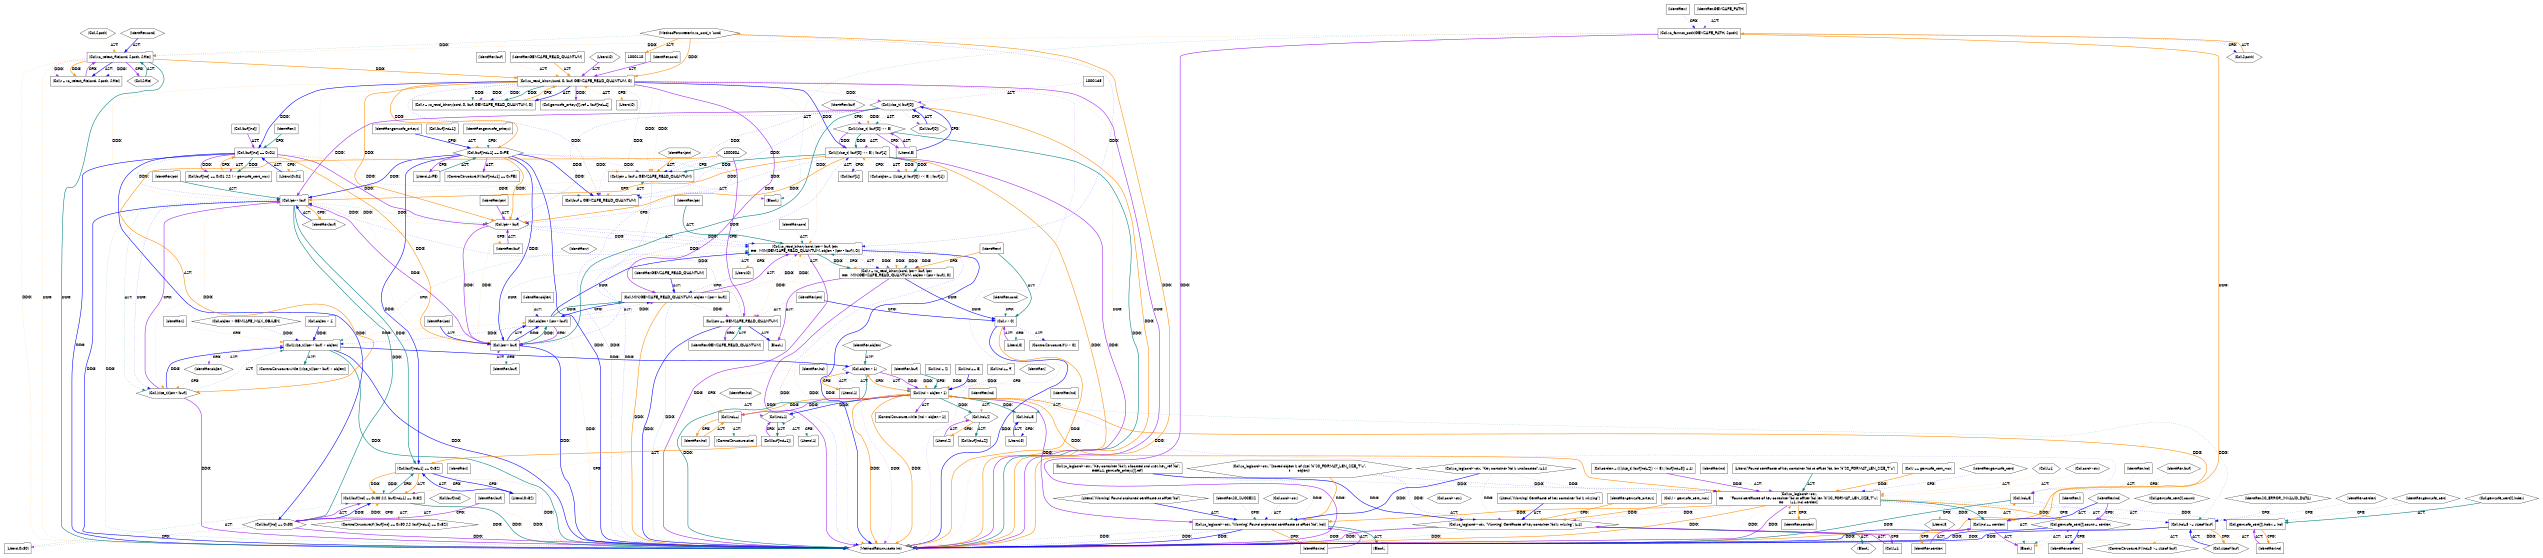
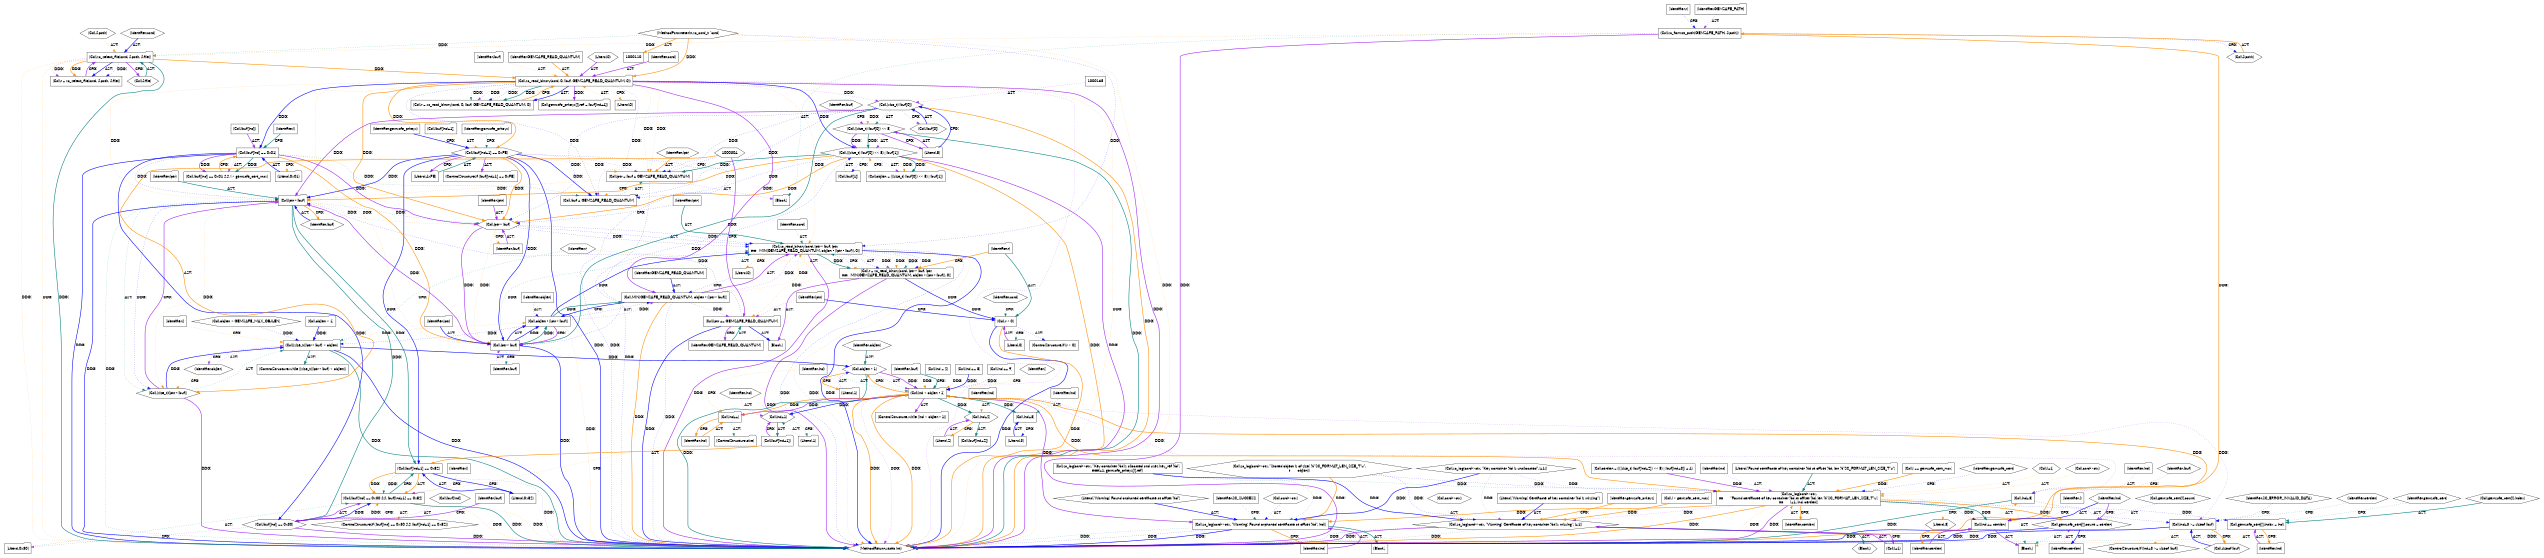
node "(Call,(((size_t) ibuf[0]) << 8) | ibuf[1])": shape folder -> hexagon
edge "(MethodParameterIn,sc_card_t *card)" -> "(MethodReturn,static int)": style bold -> dotted
edge "(Call,ind < objlen - 1)" -> "(Call,ind+3 >= sizeof ibuf)": color teal -> purple
